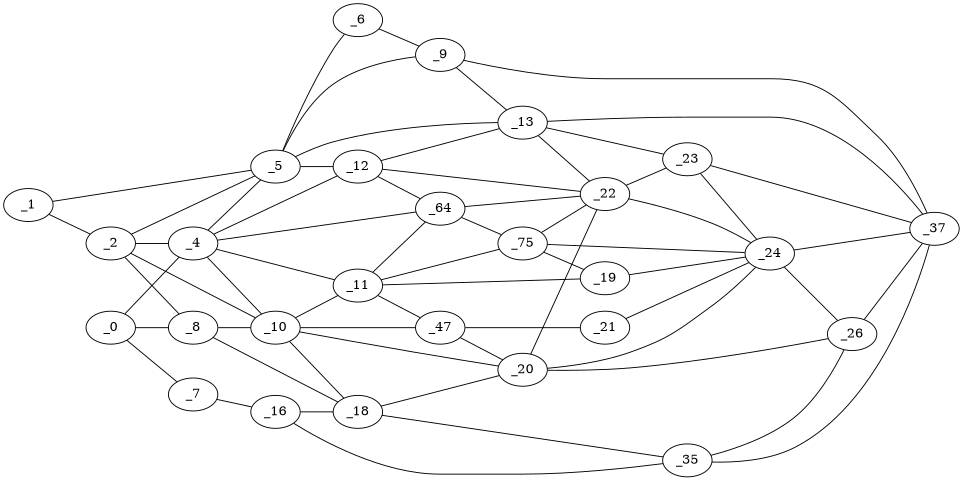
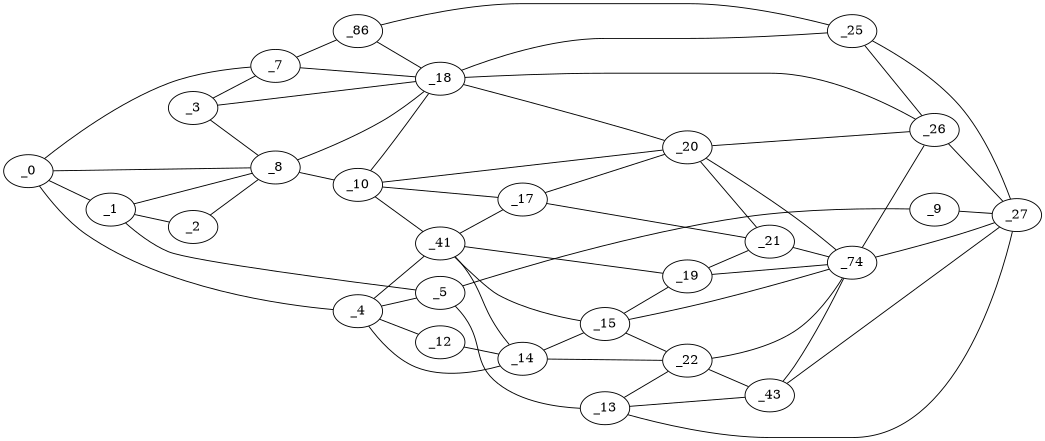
node "_6": removed
edge "_7" -- "_18": added
edge "_18" -- "_26": added
edge "_9" -- "_13": removed
node "_3": added
edge "_13" -- "_12": removed
node "_23": label "_23" -> "_43"
edge "_5" -- "_12": removed
edge "_12" -- "_22": removed
edge "_8" -- "_1": added
edge "_0" -- "_1": added
edge "_5" -- "_2": removed
node "_64": label "_64" -> "_14"
node "_37": label "_37" -> "_27"
edge "_2" -- "_4": removed
node "_75": label "_75" -> "_15"
node "_24": label "_24" -> "_74"
edge "_21" -- "_19": added
edge "_2" -- "_10": removed
edge "_4" -- "_10": removed
node "_11": label "_11" -> "_41"
edge "_22" -- "_20": now "_21" -- "_20"
node "_47": label "_47" -> "_17"
node "_16": label "_16" -> "_86"
node "_35": label "_35" -> "_25"
